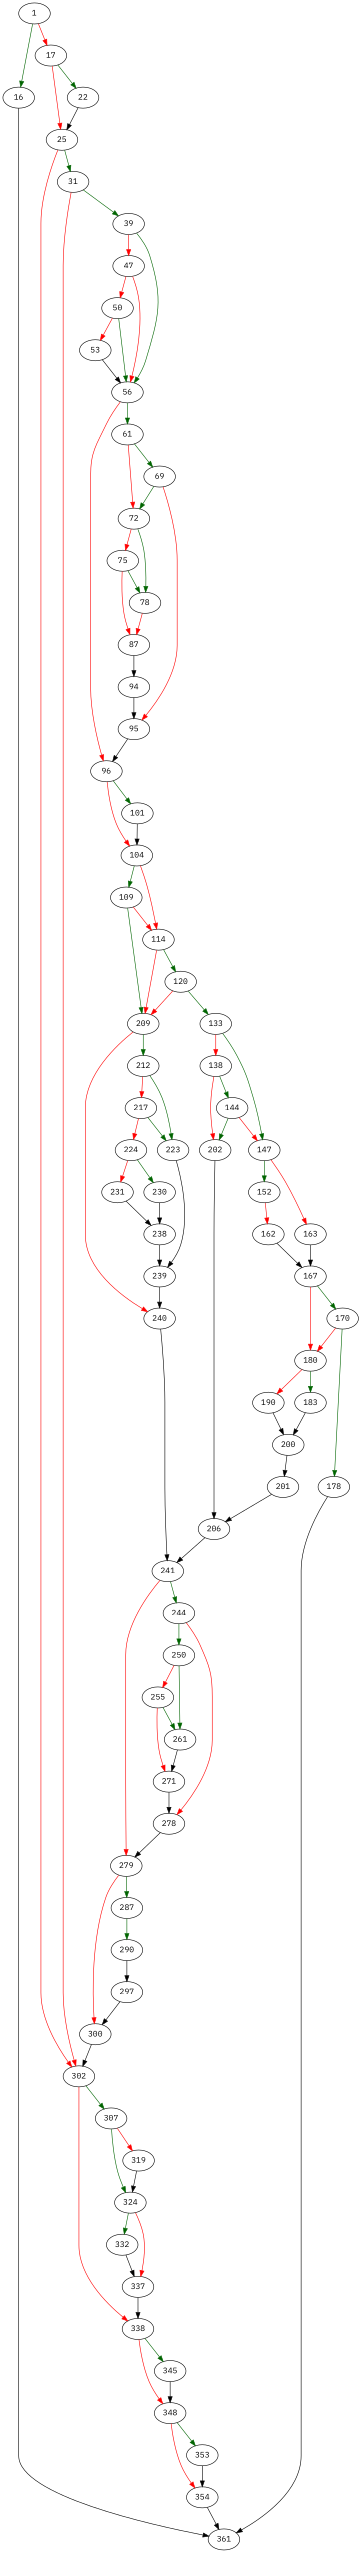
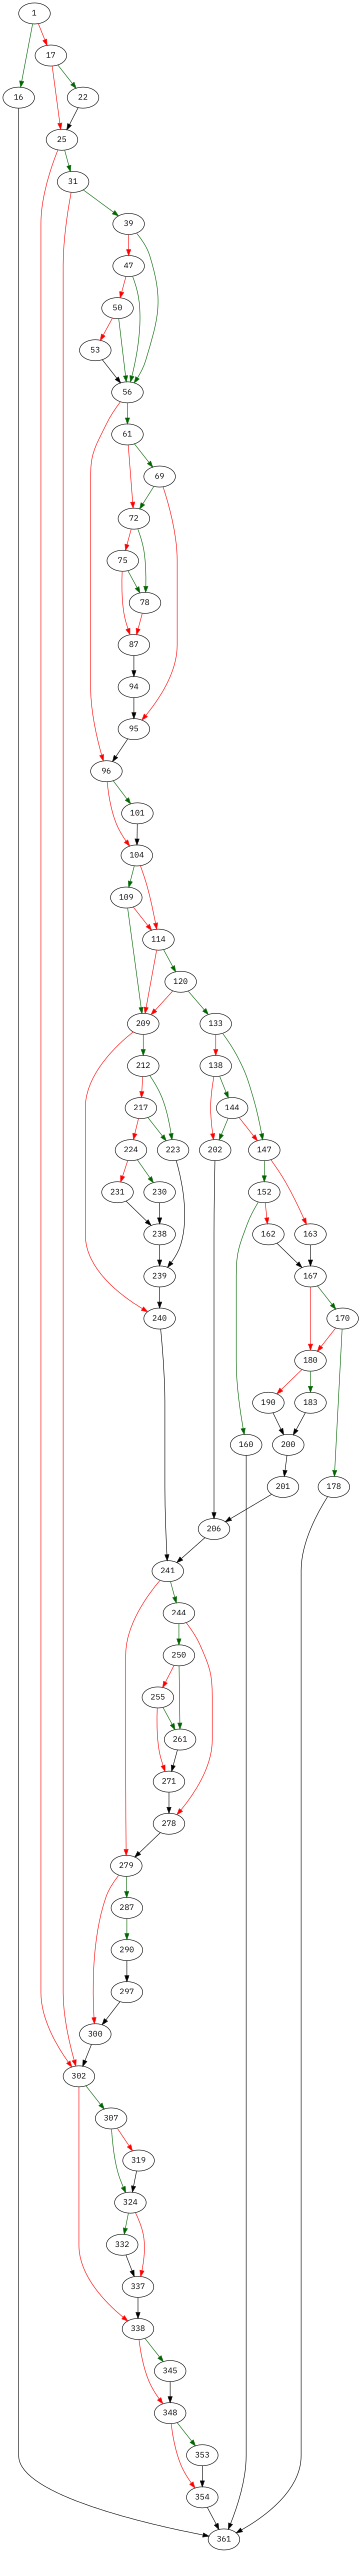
edge "47" -> "56": color red -> darkgreen
node "160": added
